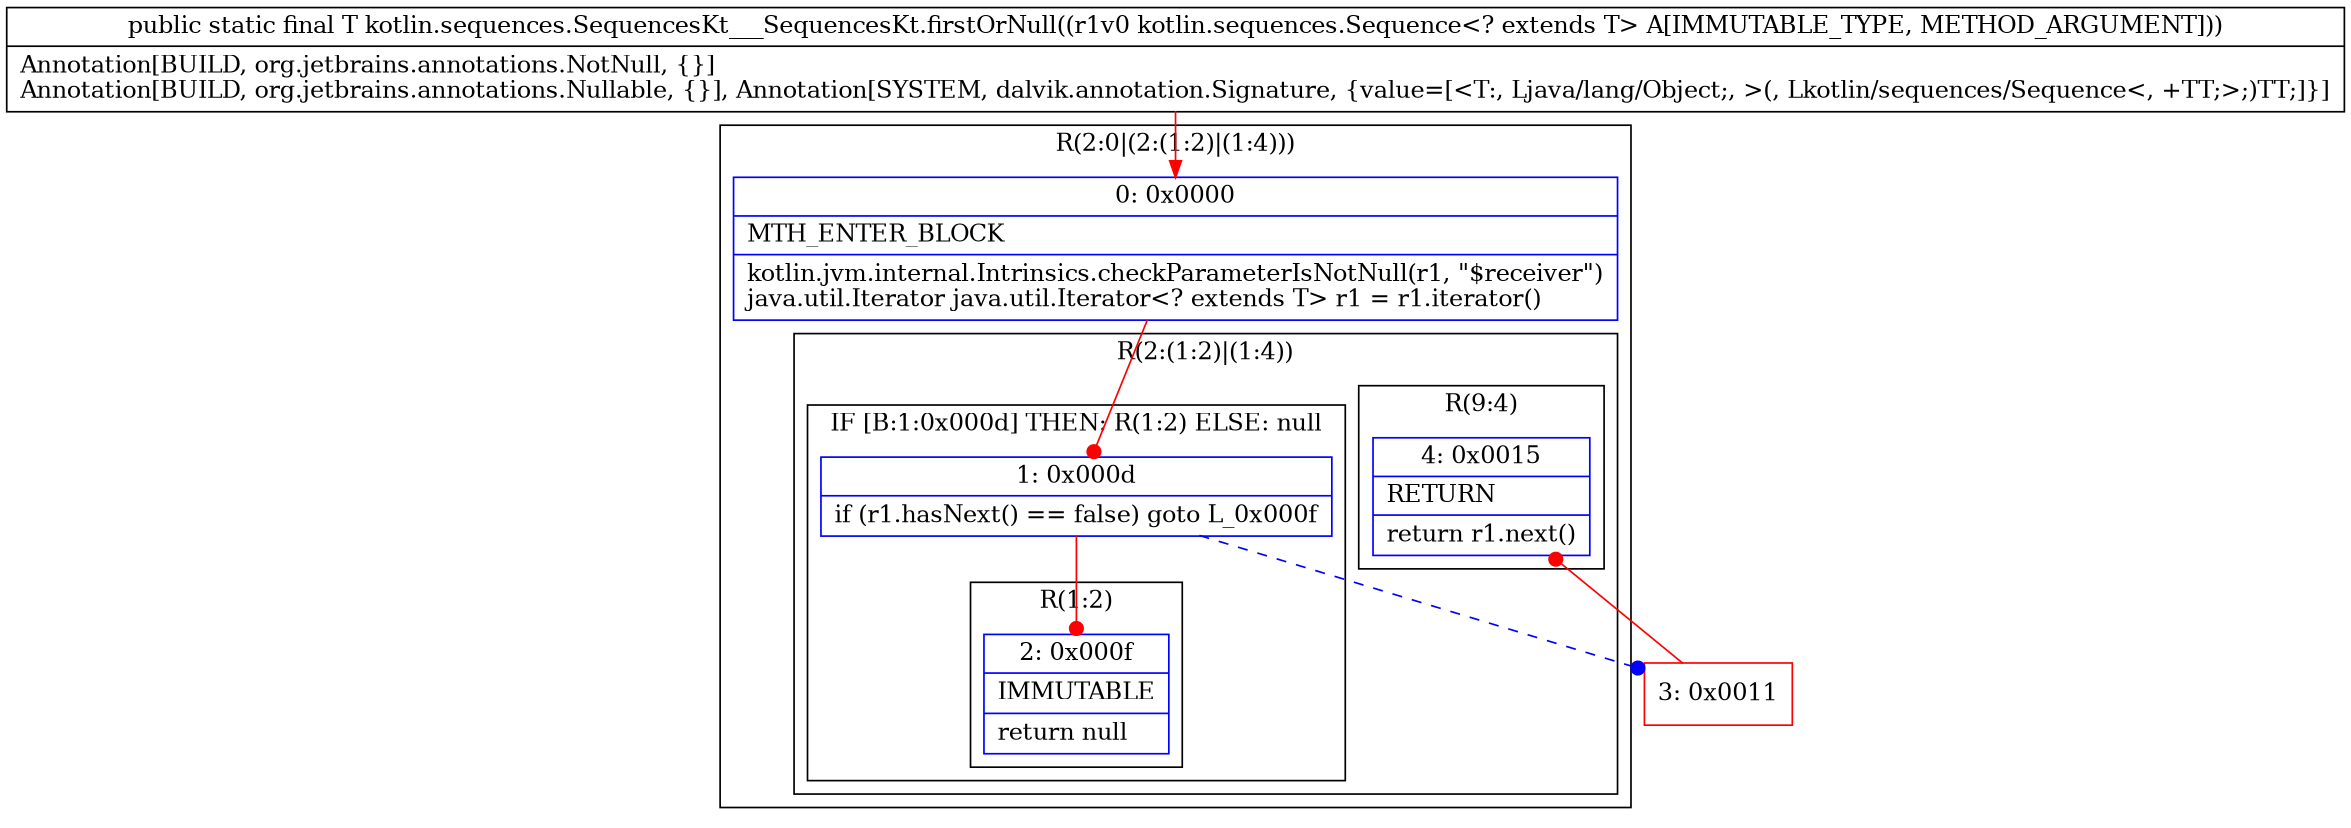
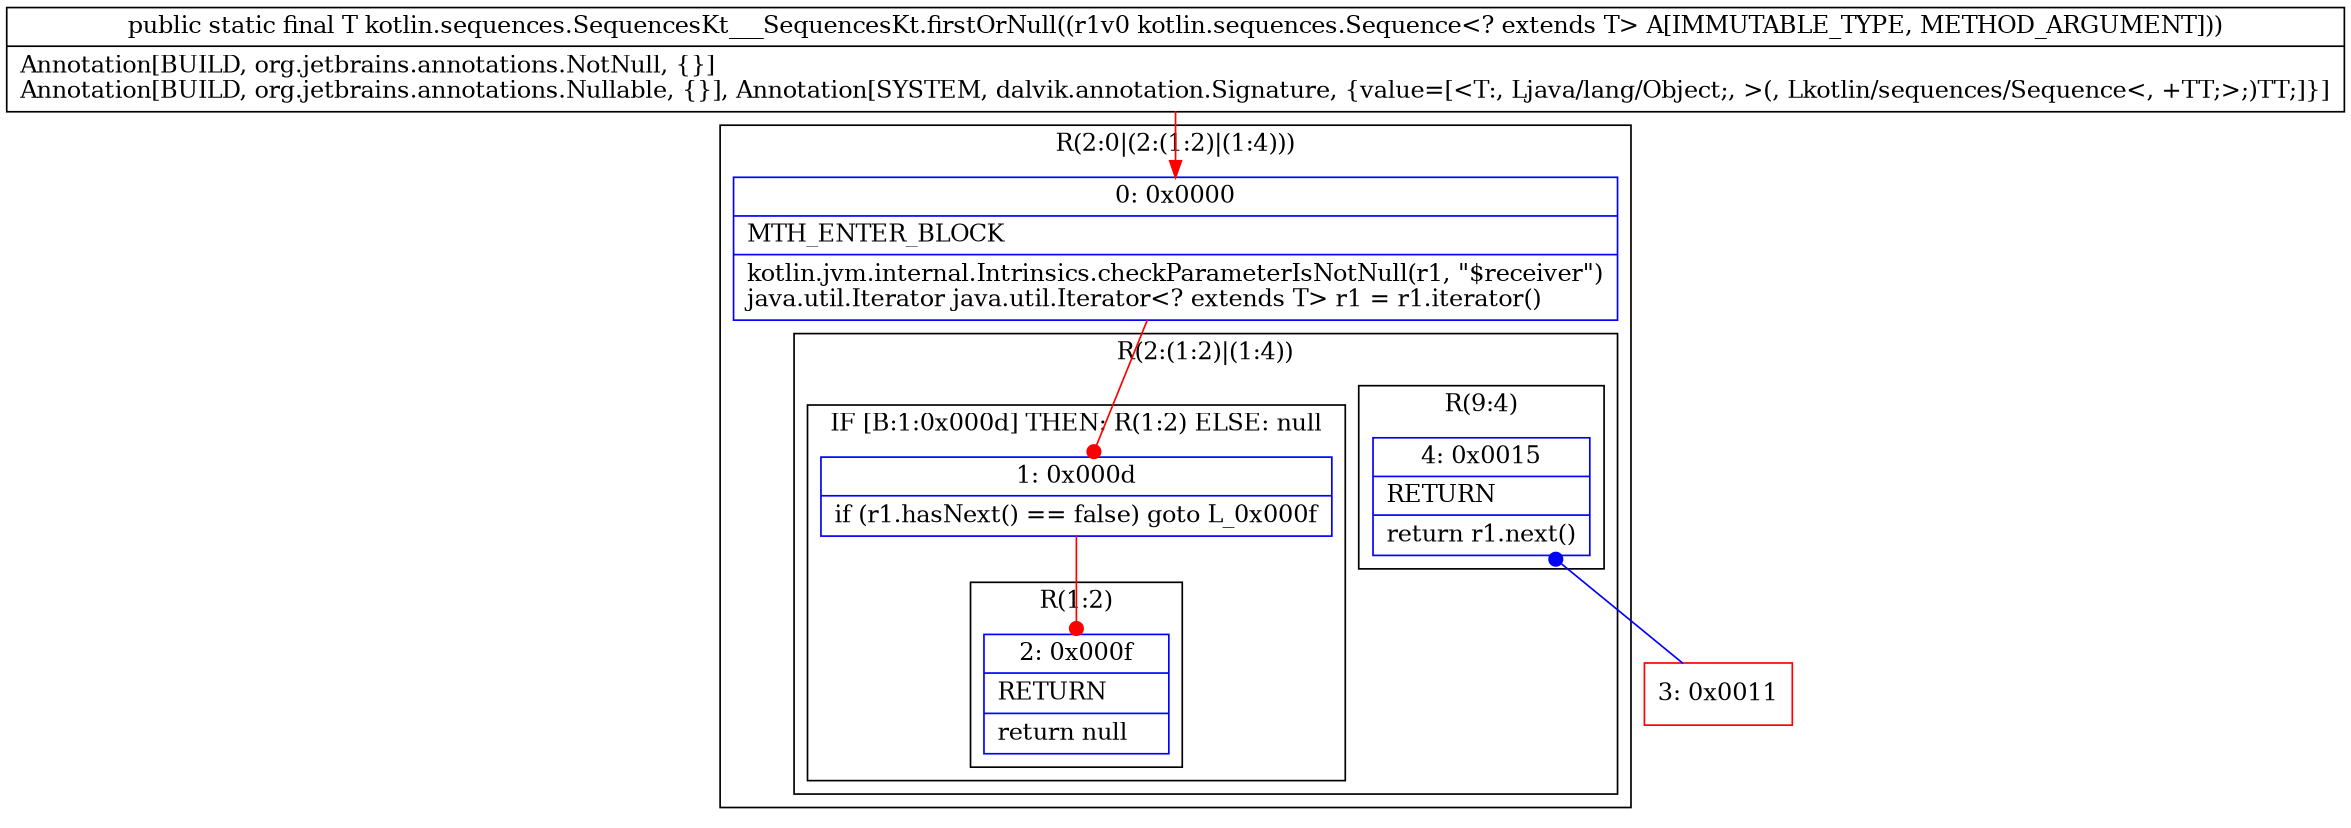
edge "1: 0x000d" -> "3: 0x0011": removed
edge "3: 0x0011" -> "4: 0x0015": color red -> blue
node "2: 0x000f": text "IMMUTABLE" -> "RETURN"
